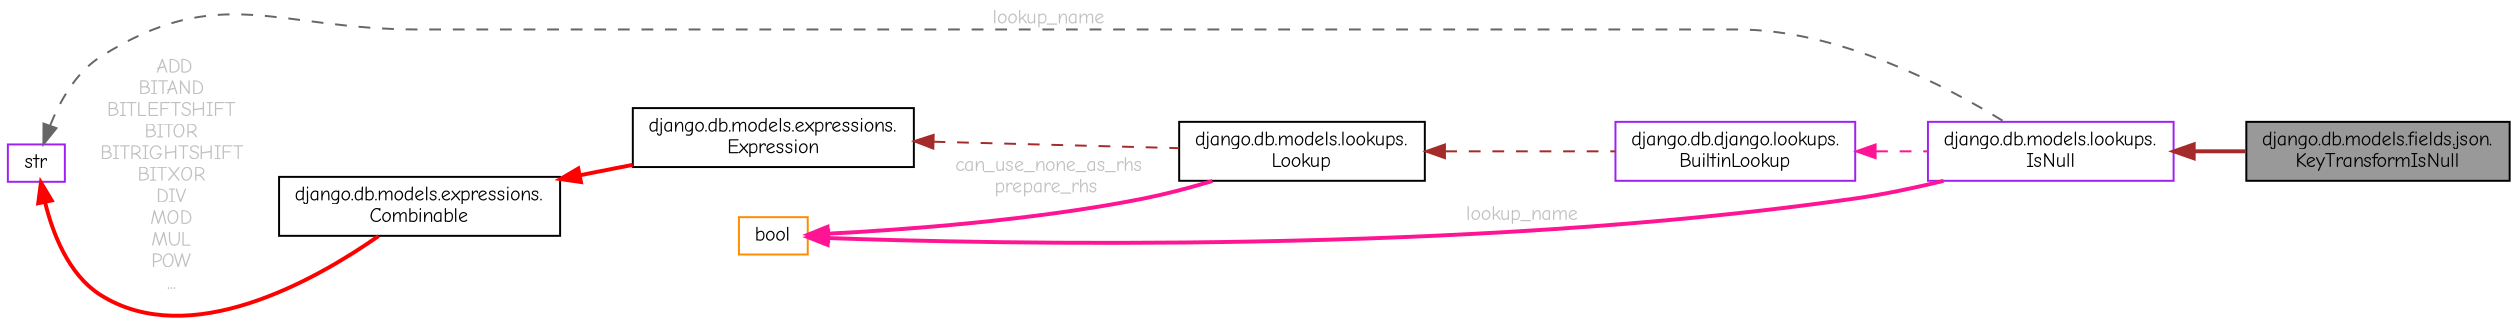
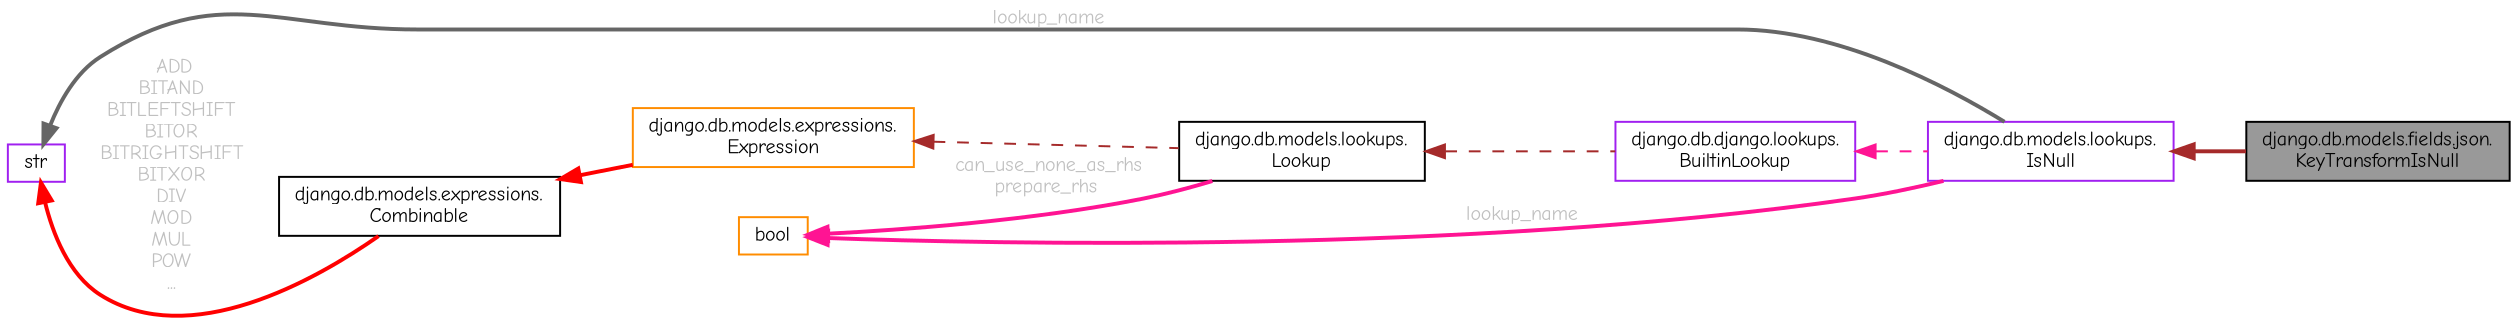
edge "django.db.models.lookups. IsNull" -> "str": style dashed -> bold
node "django.db.models.expressions. Expression": color black -> darkorange
